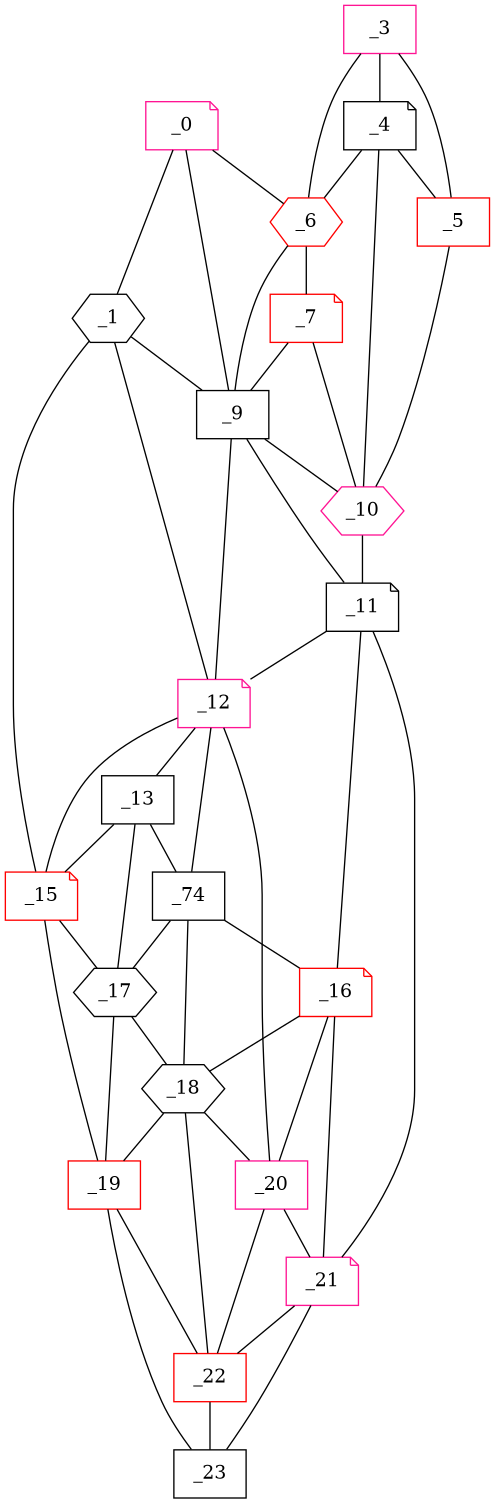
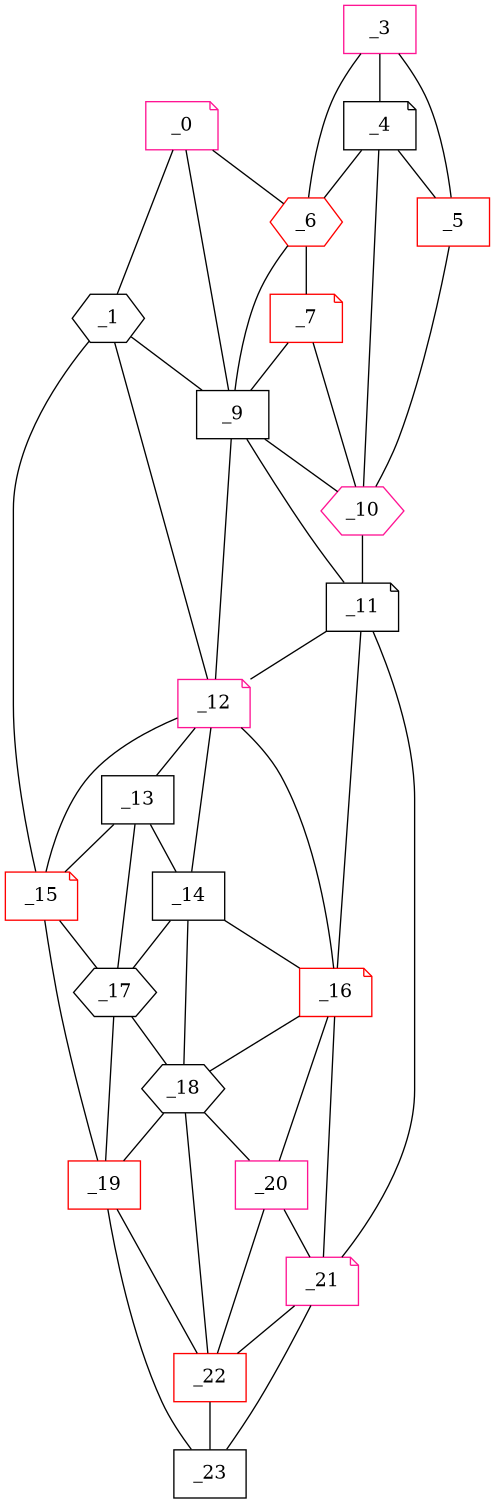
node "_74": label "_74" -> "_14"
edge "_12" -- "_20": now "_12" -- "_16"
